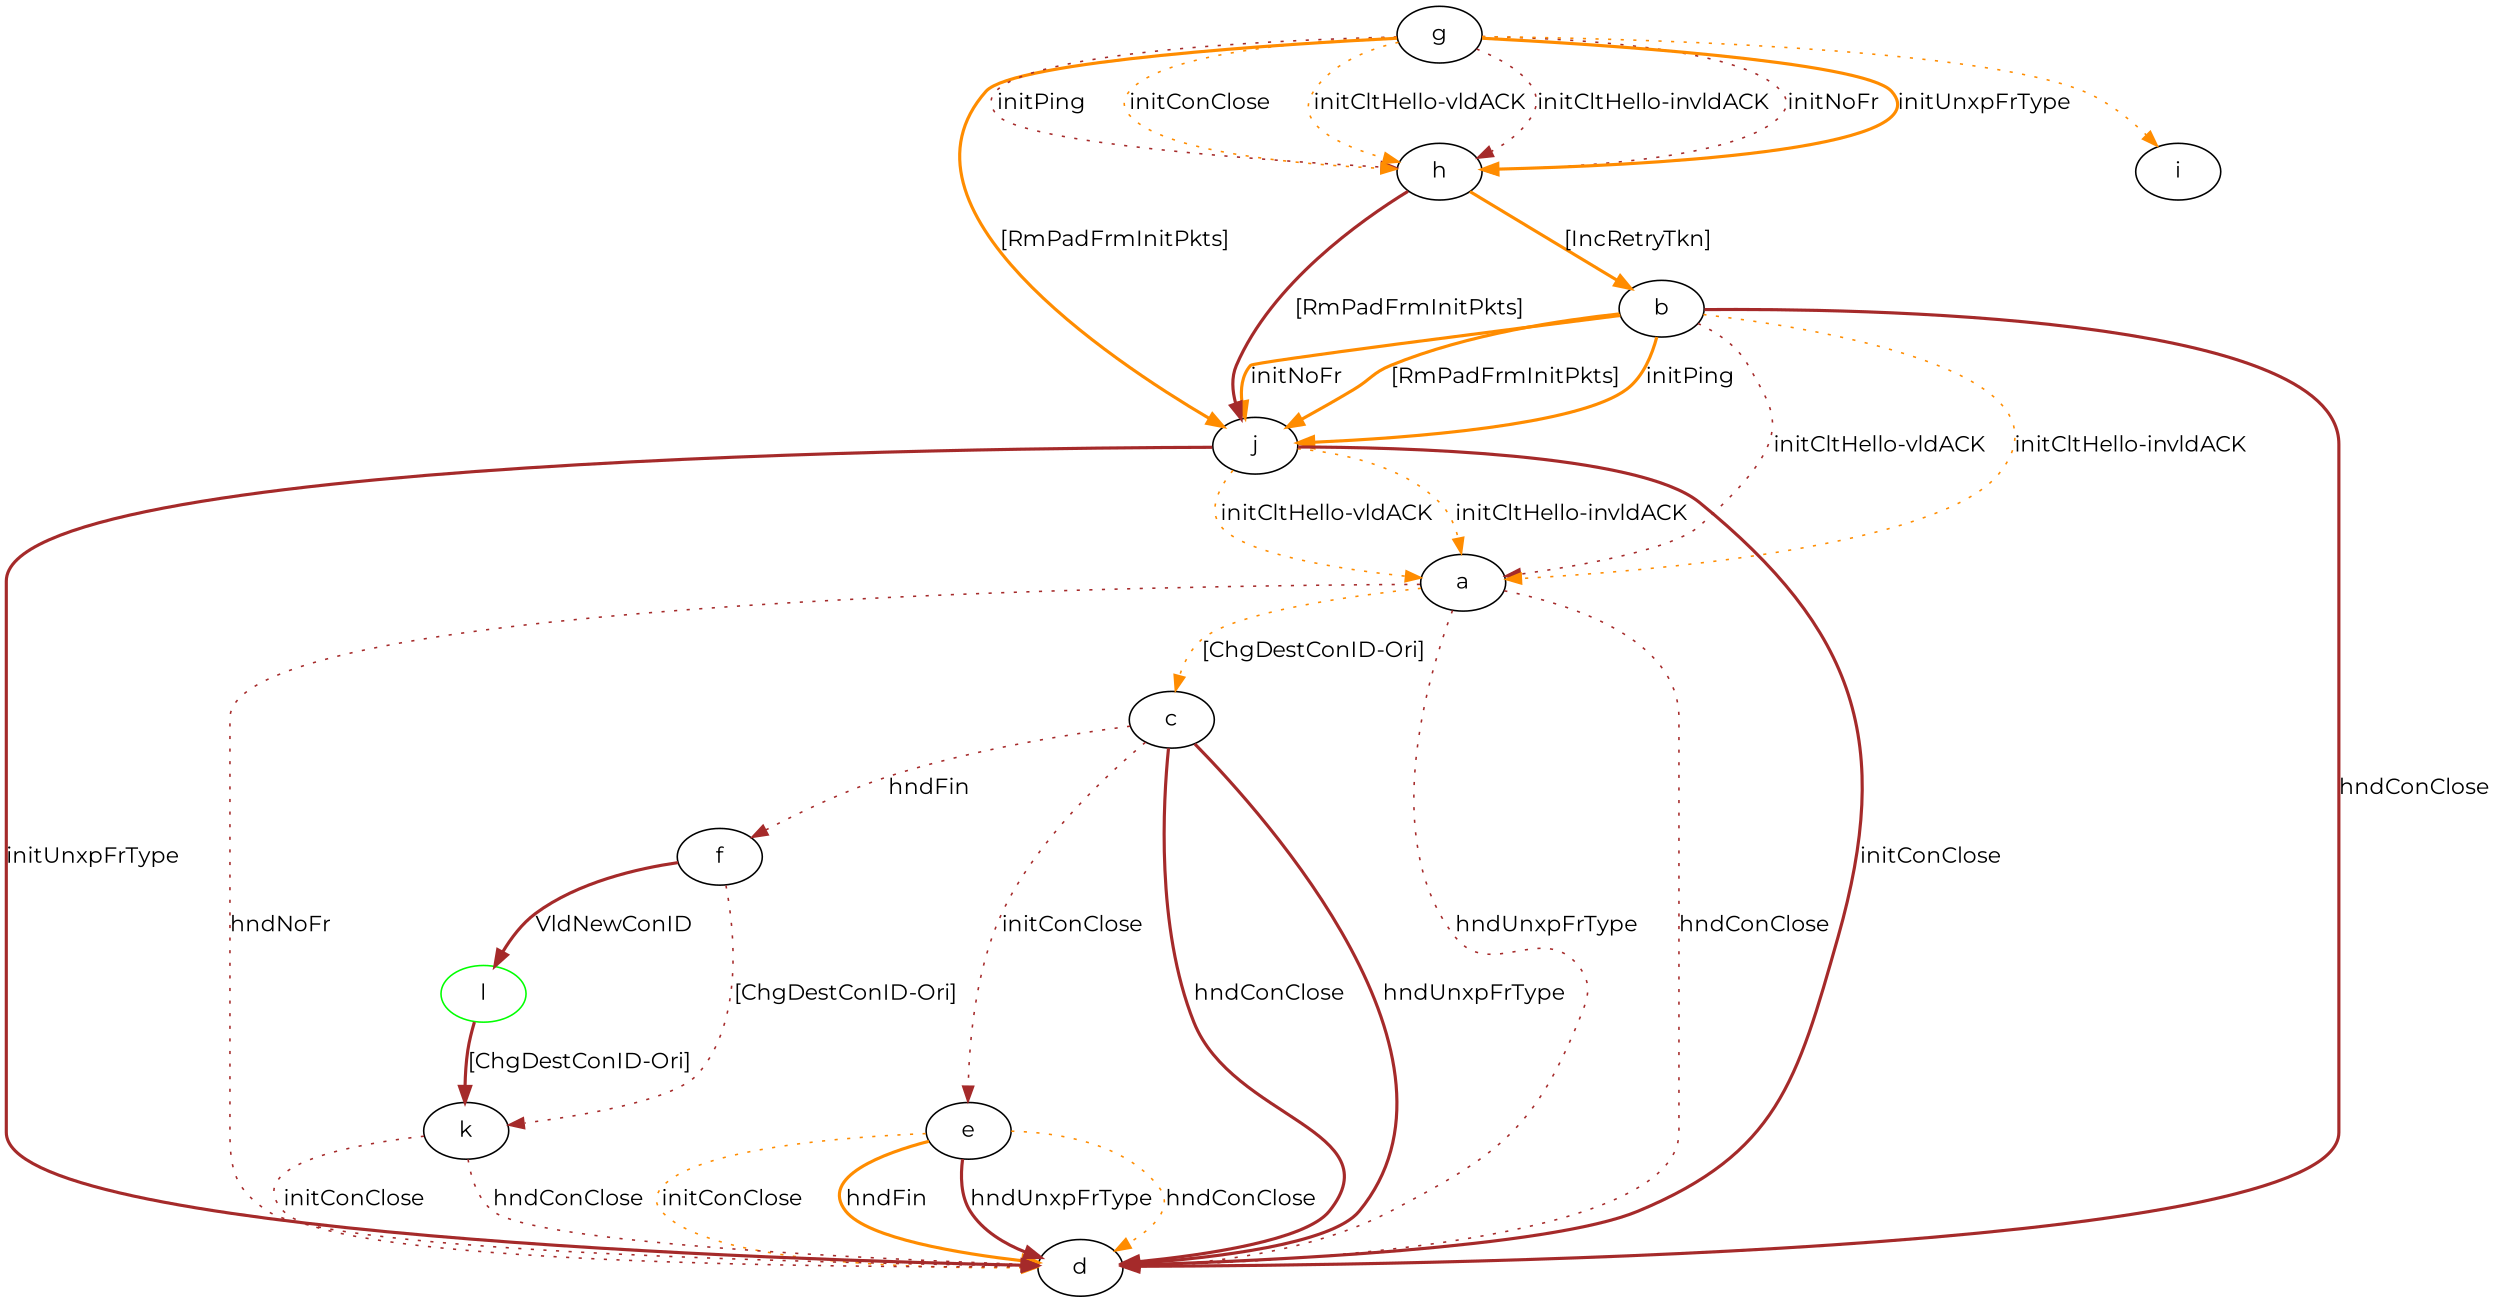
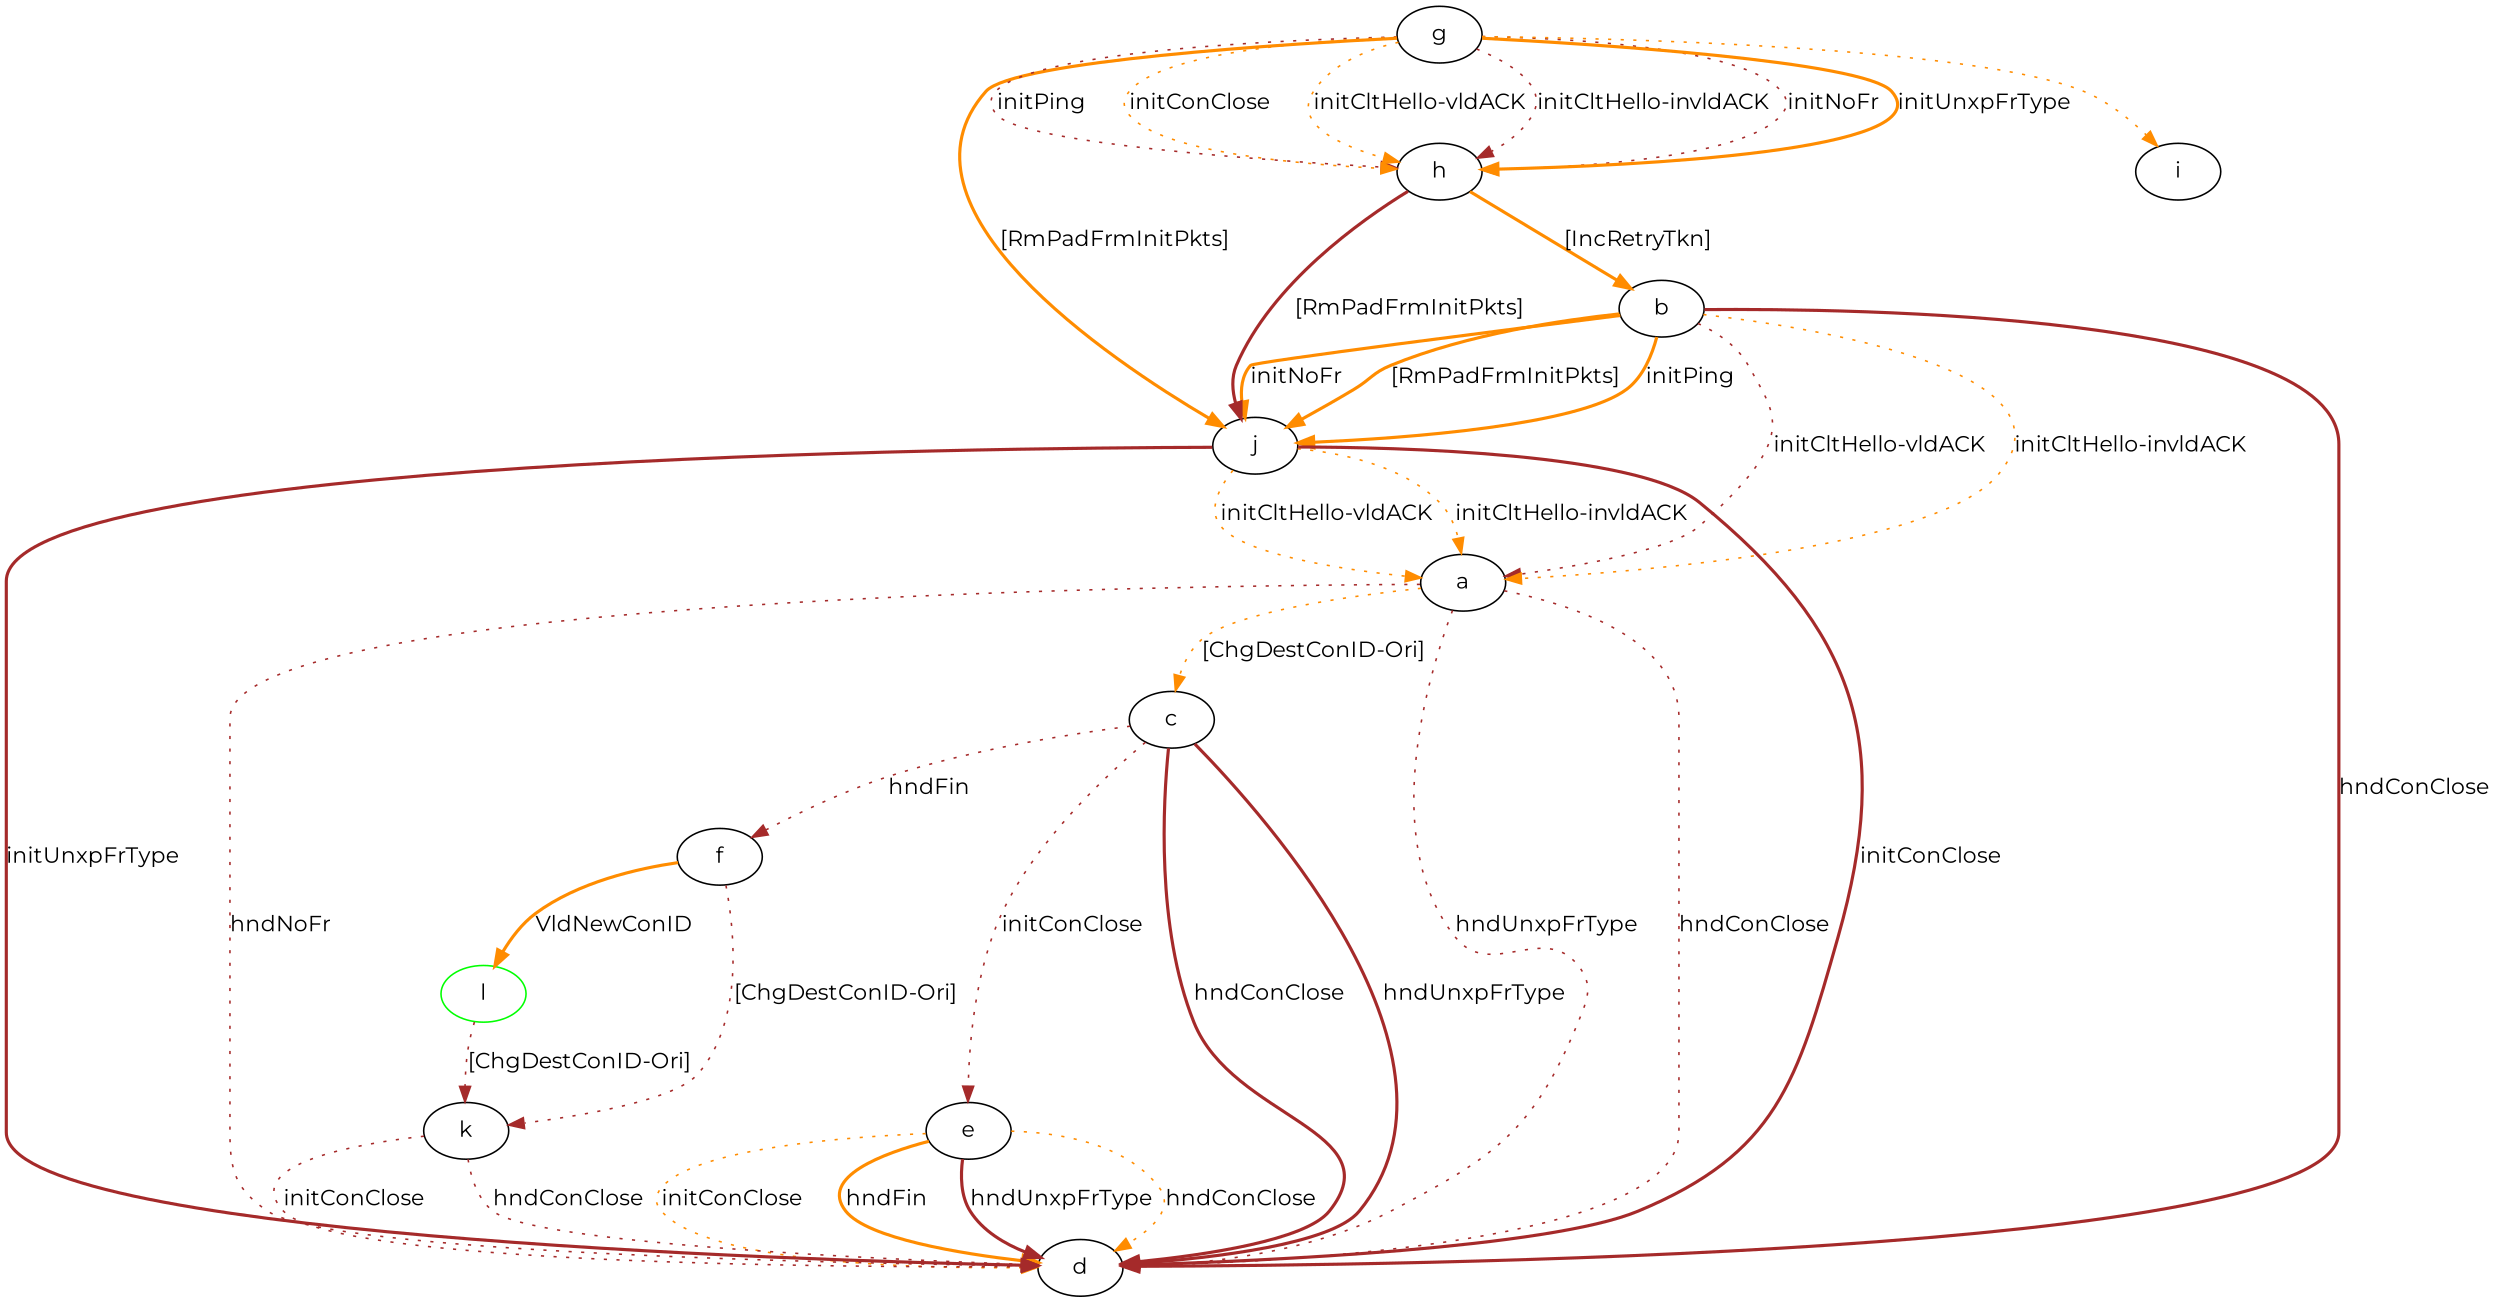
edge "f" -> "l": color brown -> darkorange
edge "l" -> "k": style bold -> dotted
